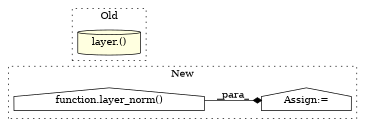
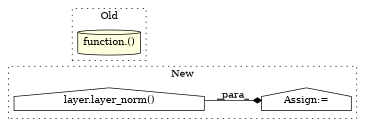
node "layer.()": label "layer.()" -> "function.()"
node "function.layer_norm()": label "function.layer_norm()" -> "layer.layer_norm()"
